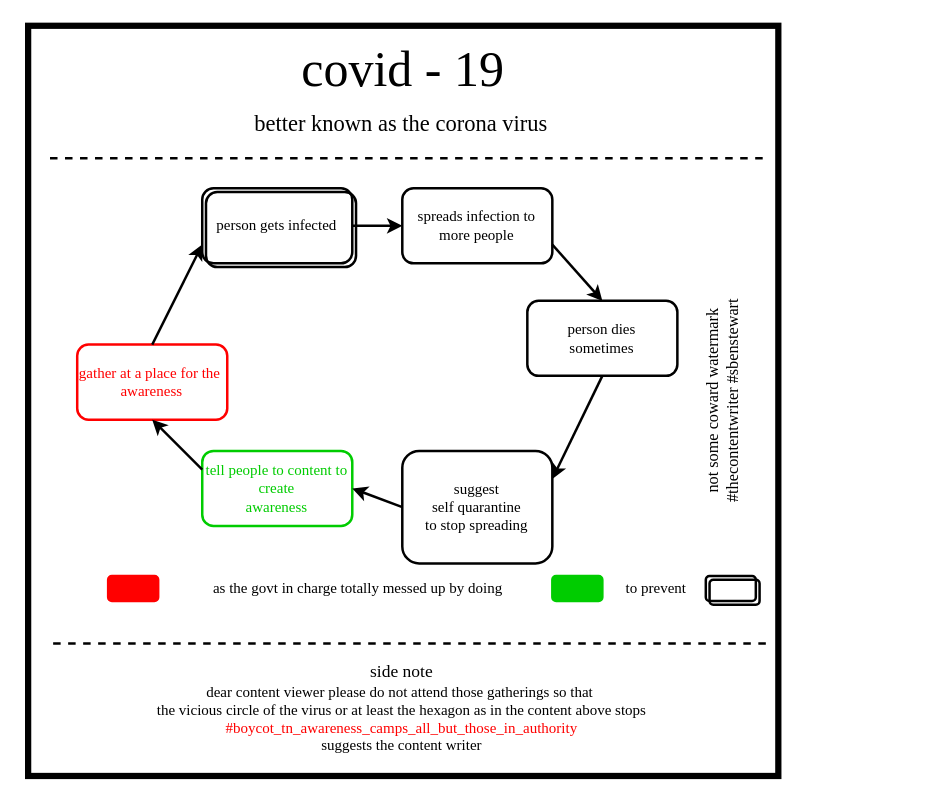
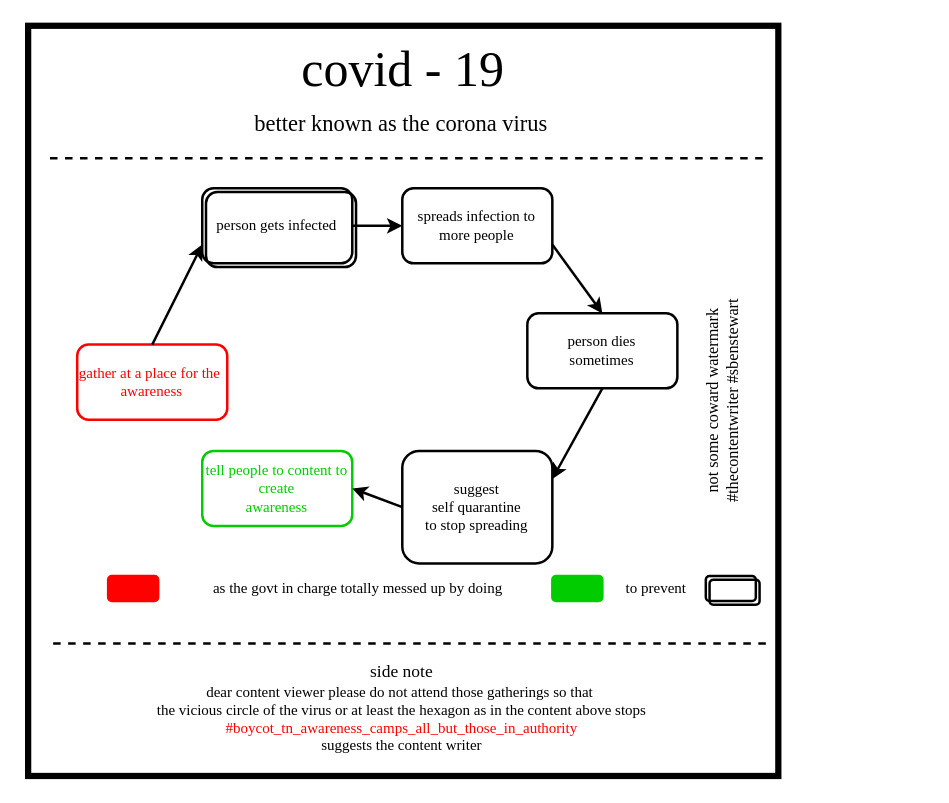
node "person dies sometimes": moved (602, 338) -> (602, 351)
edge "tell people to content to create awareness" -> "gather at a place for the awareness": removed
